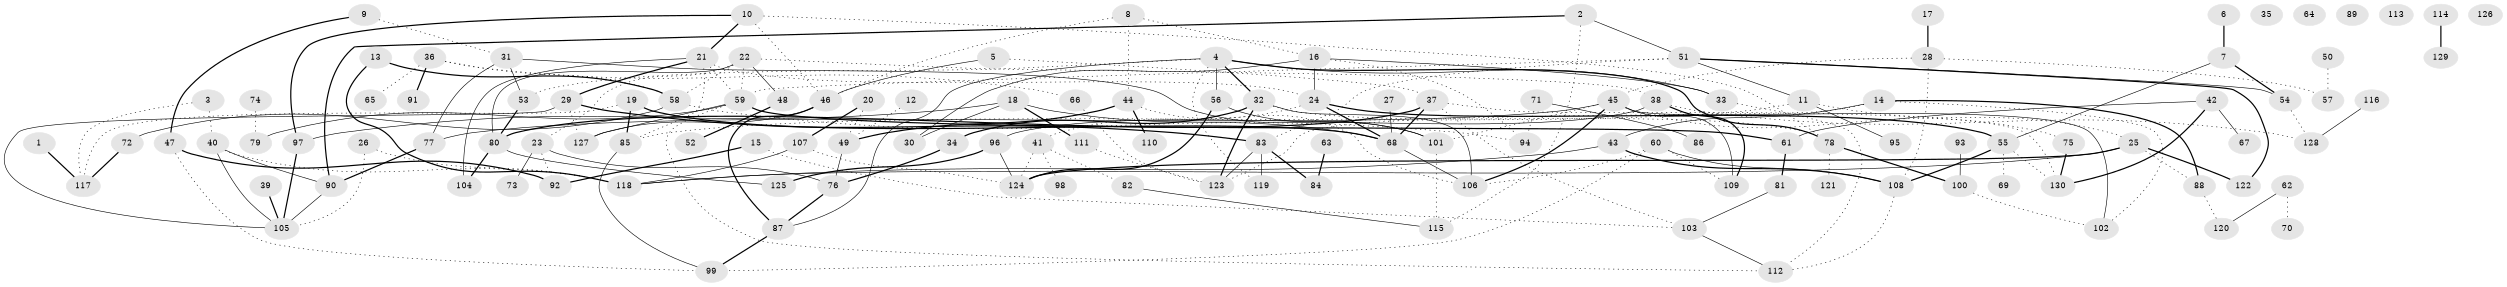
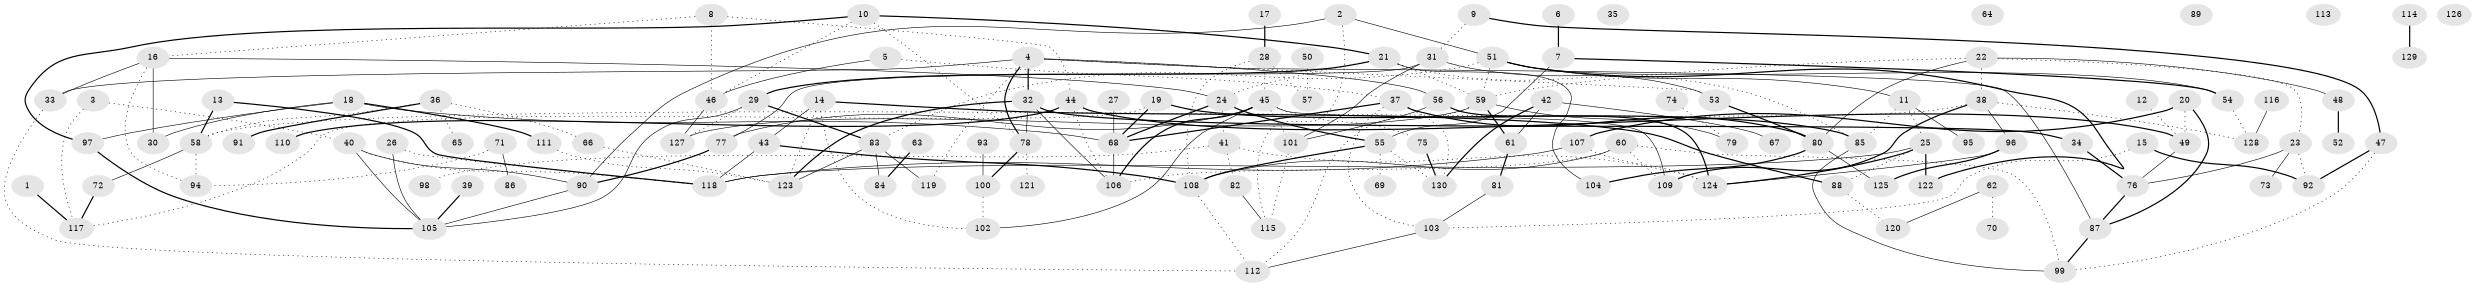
edge "2" -- "90": style bold -> solid
edge "22" -- "58": now "38" -- "58"
edge "32" -- "78": style dotted -> solid
edge "46" -- "87": now "20" -- "87"
edge "83" -- "84": style bold -> solid
edge "26" -- "105": style dotted -> solid
